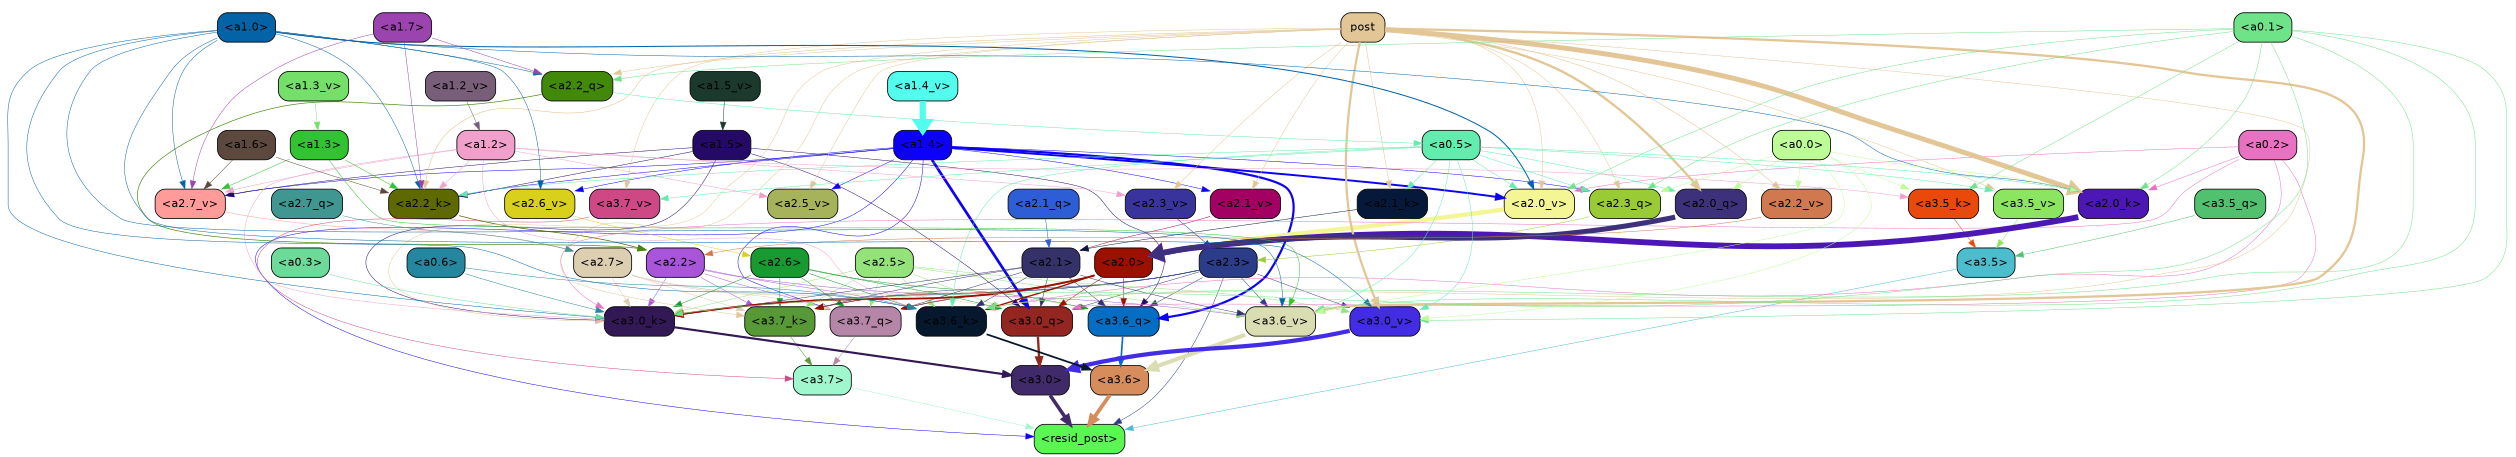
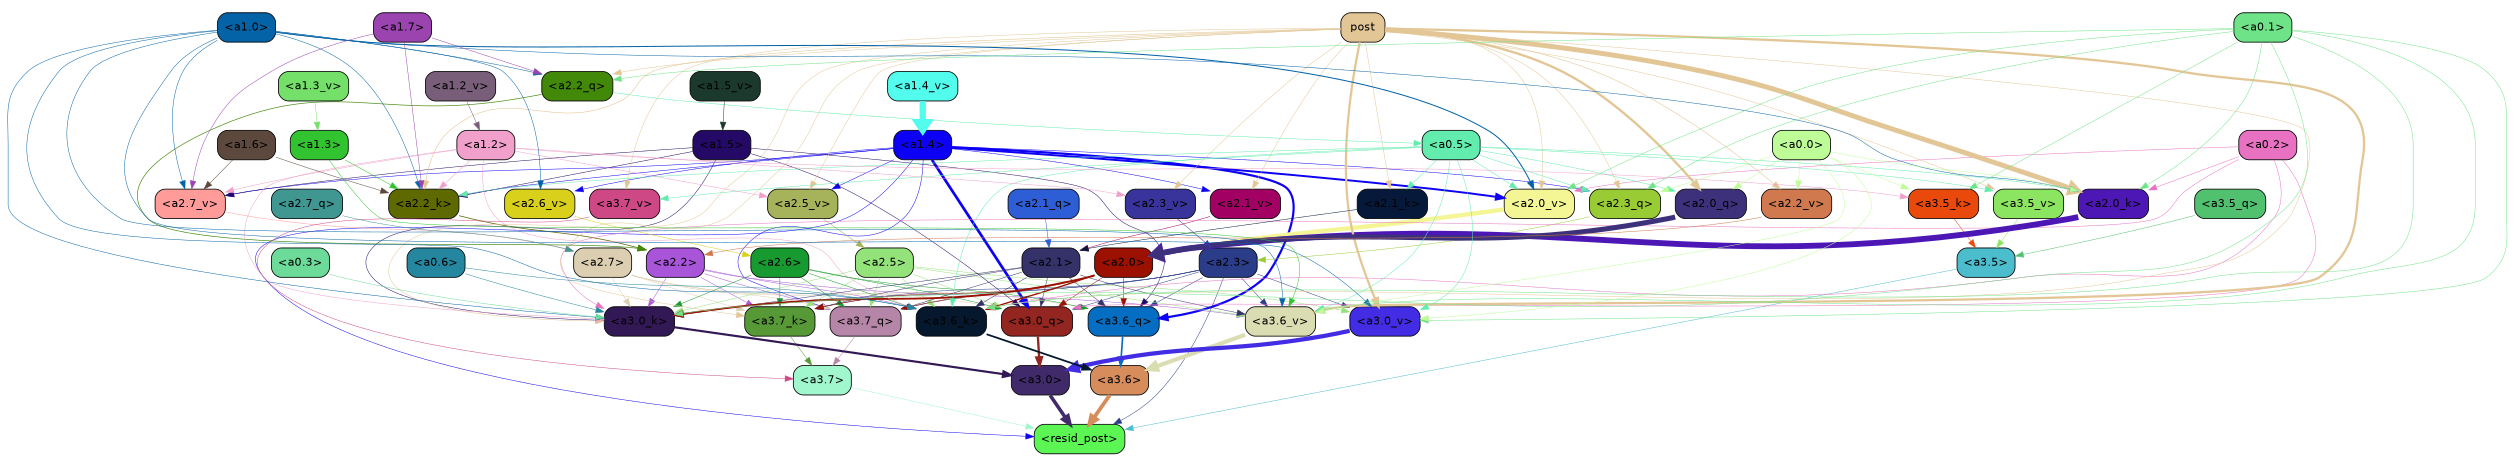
edge "<a1.3>" -> "<a2.7_v>": removed
edge "<a2.5_v>" -> "<a2.5>": added
